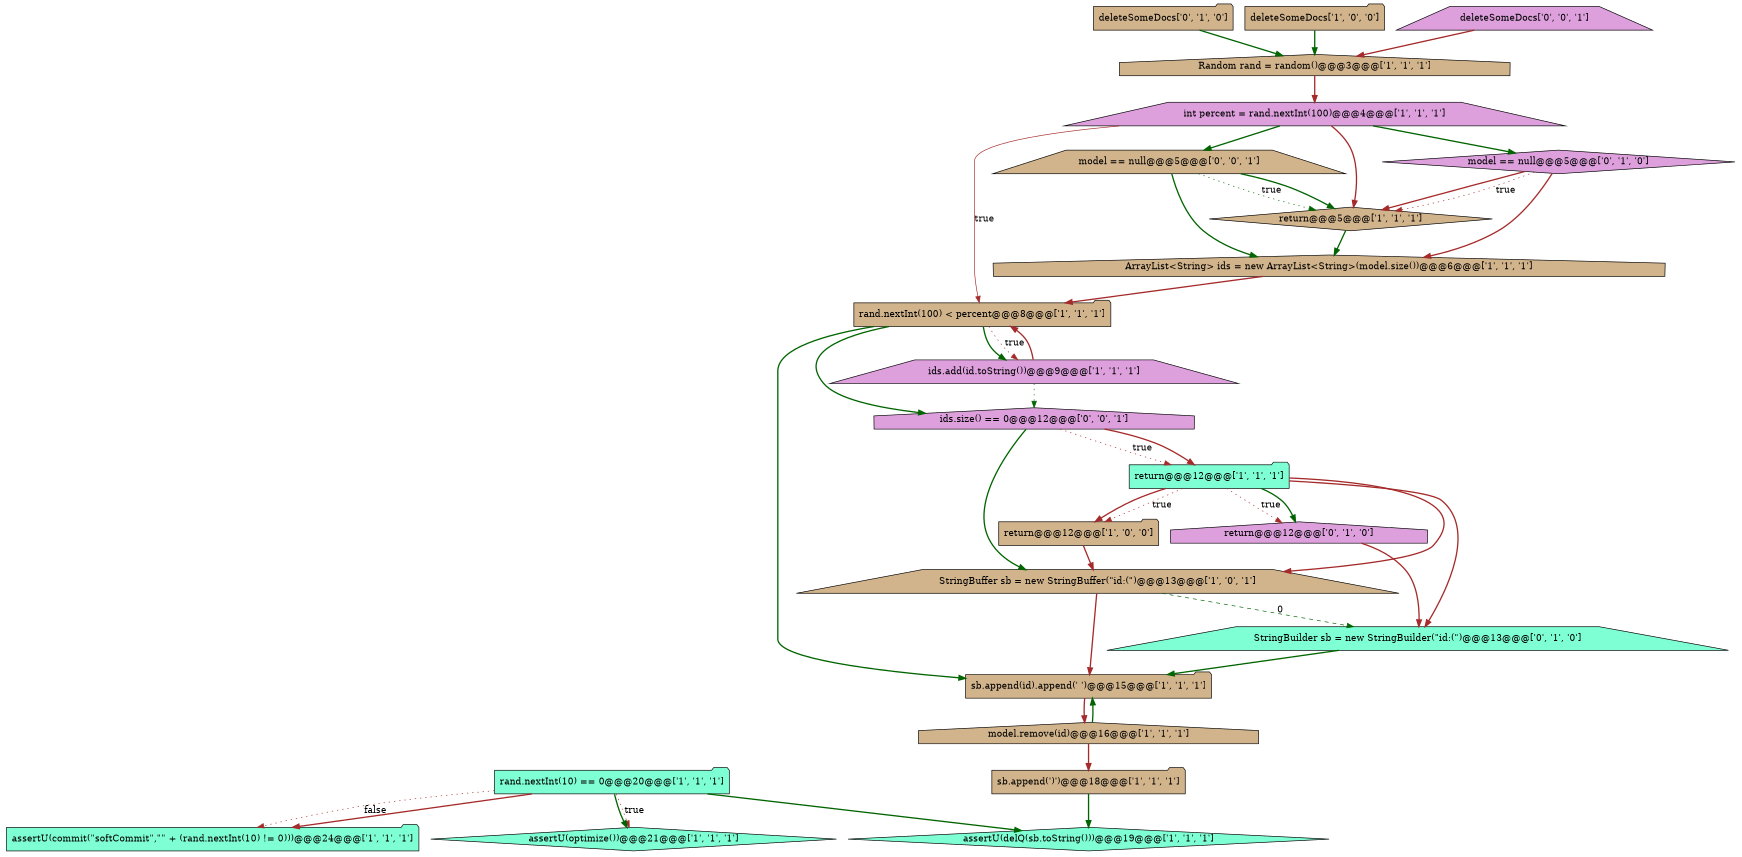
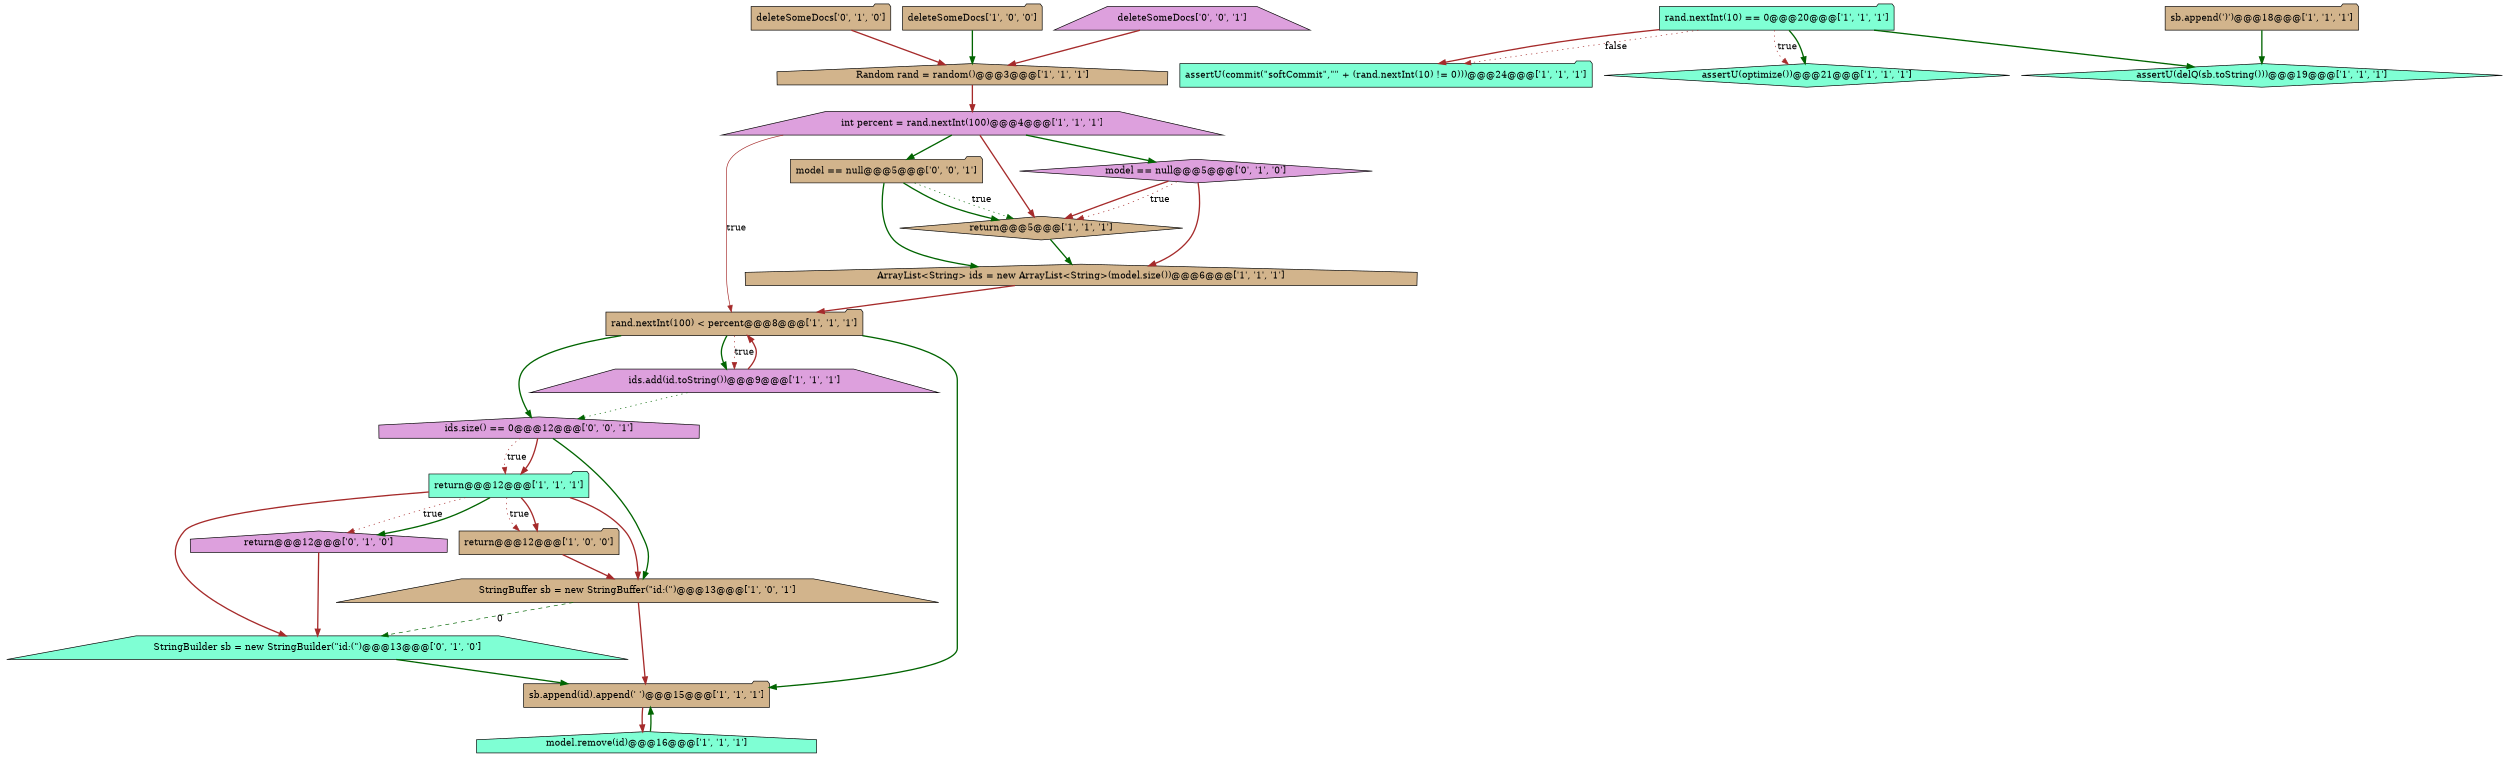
edge "deleteSomeDocs['0', '1', '0']" -> "Random rand = random()@@@3@@@['1', '1', '1']": color darkgreen -> brown
node "model == null@@@5@@@['0', '0', '1']": shape trapezium -> folder
node "model.remove(id)@@@16@@@['1', '1', '1']": fillcolor tan -> aquamarine
edge "model.remove(id)@@@16@@@['1', '1', '1']" -> "sb.append(')')@@@18@@@['1', '1', '1']": removed
